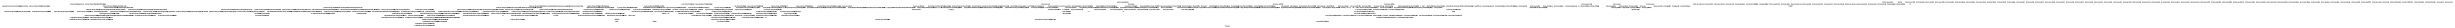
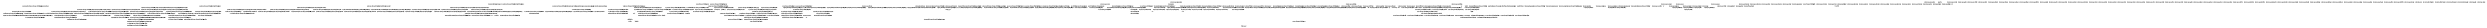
node "_ZN9LAMMPS_NS10DumpCustom4packEPi": removed
node "_ZN9LAMMPS_NS4Dump12compute_timeEv": removed
